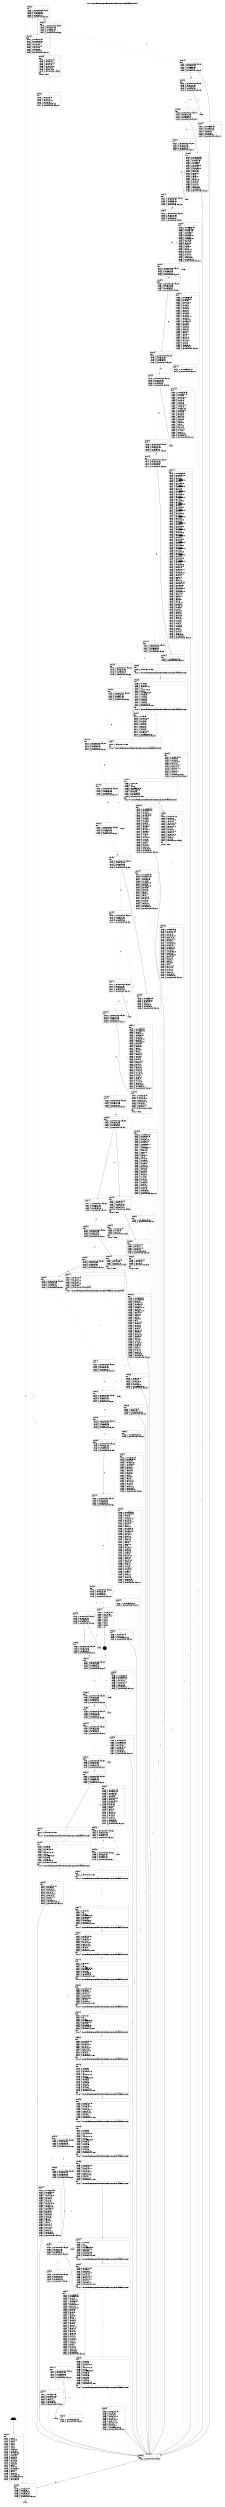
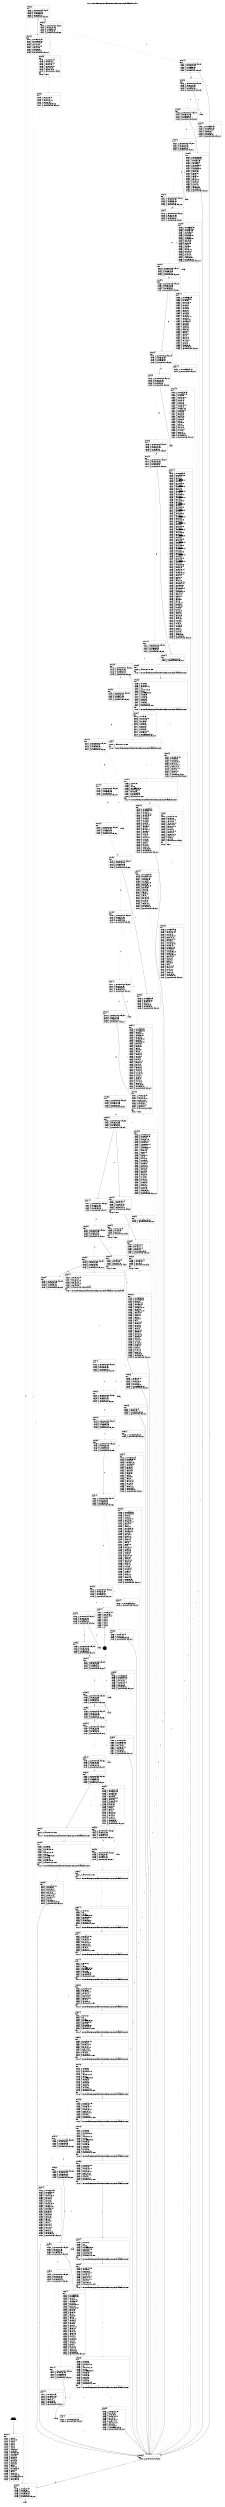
edge "0x401ea0 [40]" -> "0x401ec8 [61]": now "0x401ea0 [40]" -> "0x401b3d [106]"
